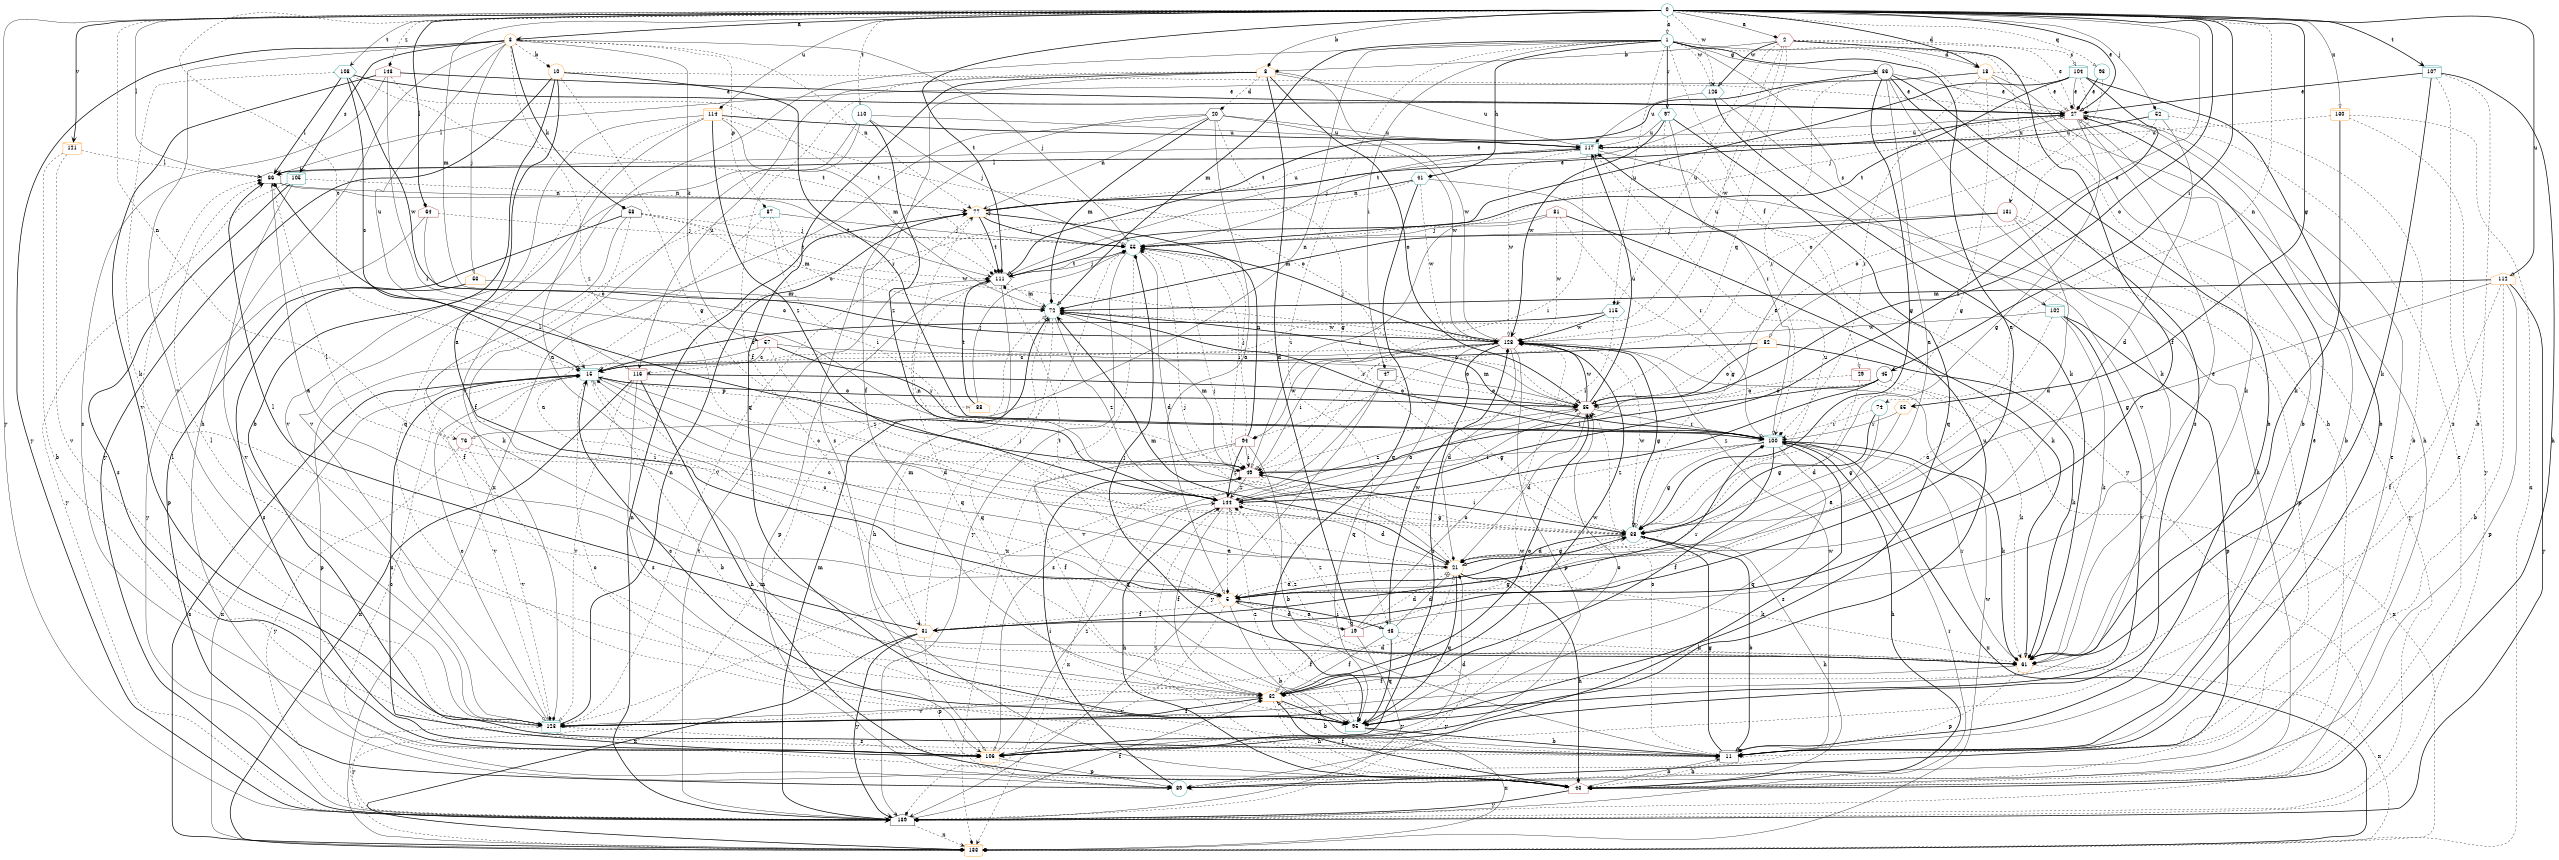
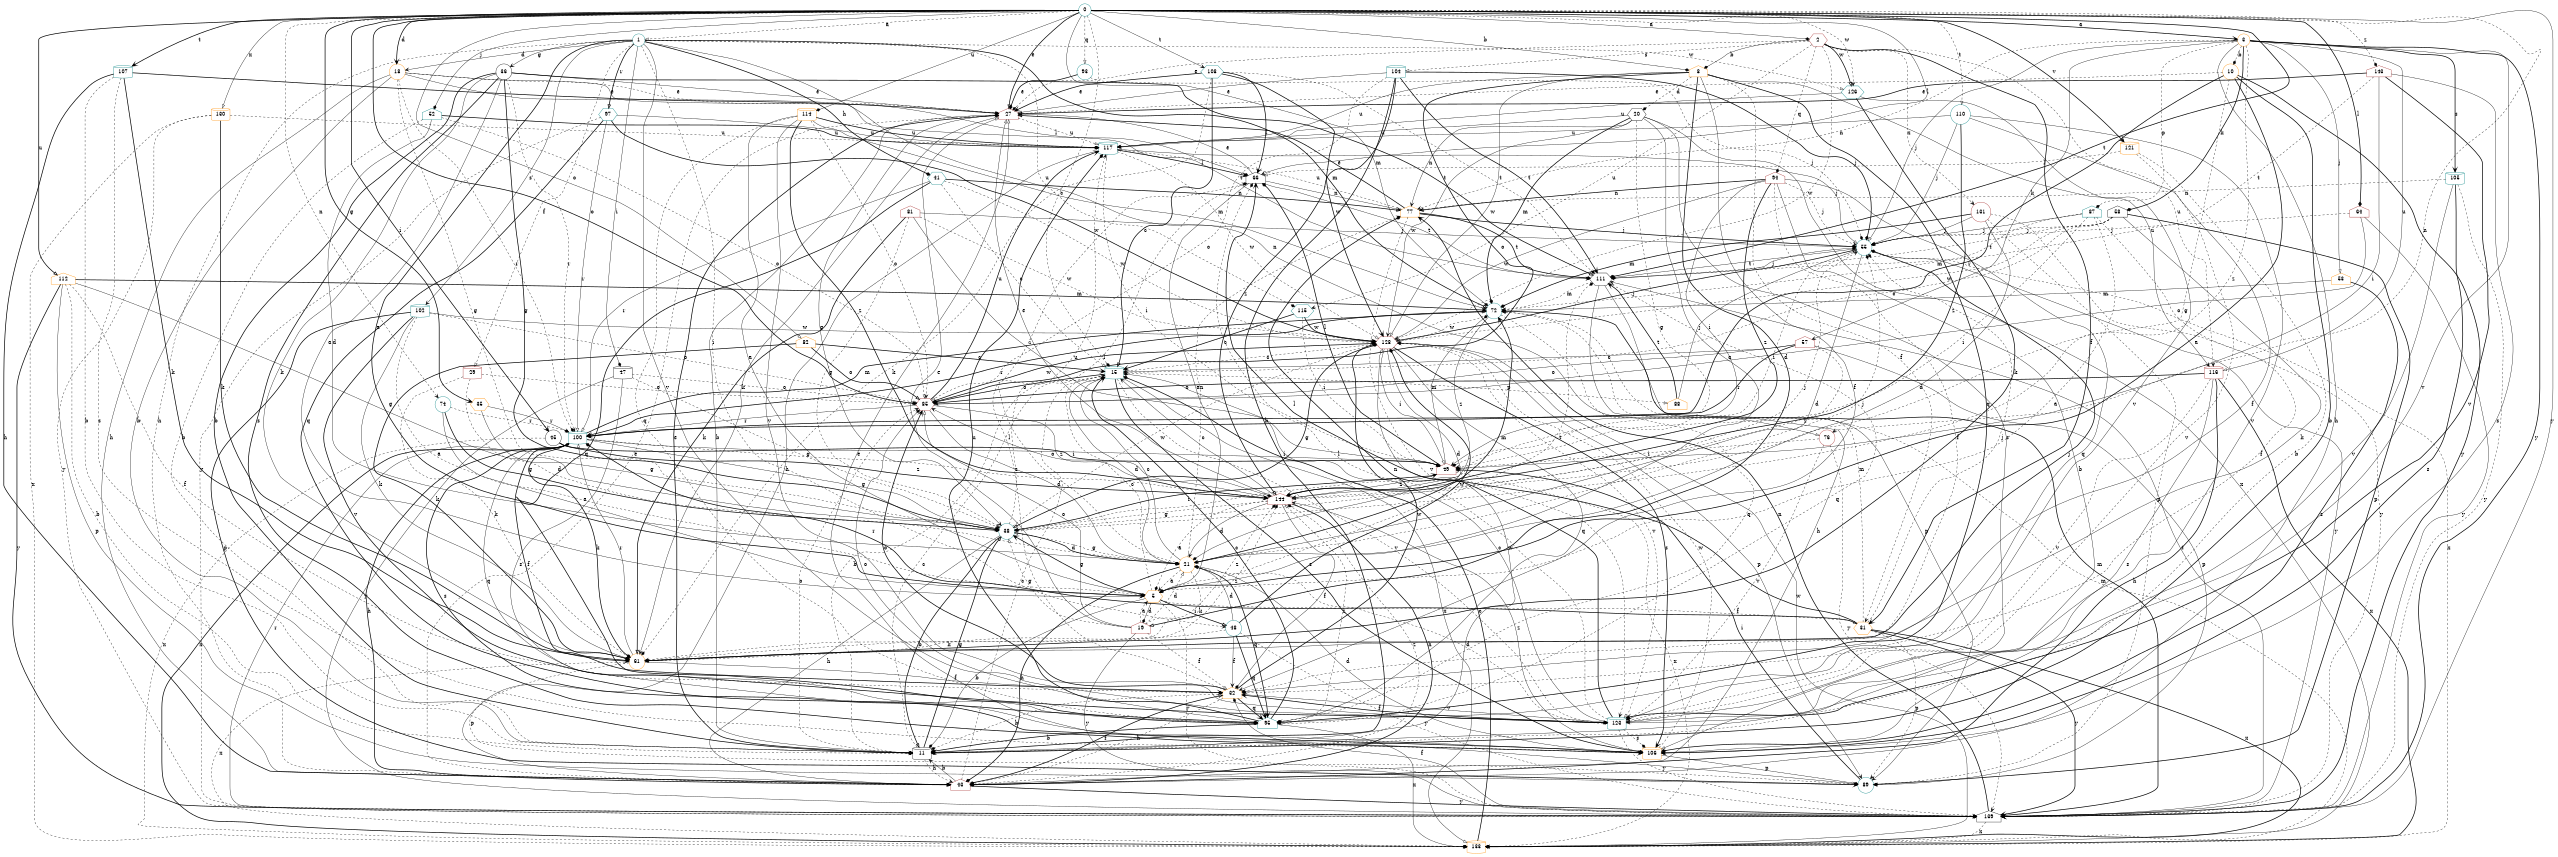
edge "128" -> "94": reversed
edge "45" -> "85": now "102" -> "85"
